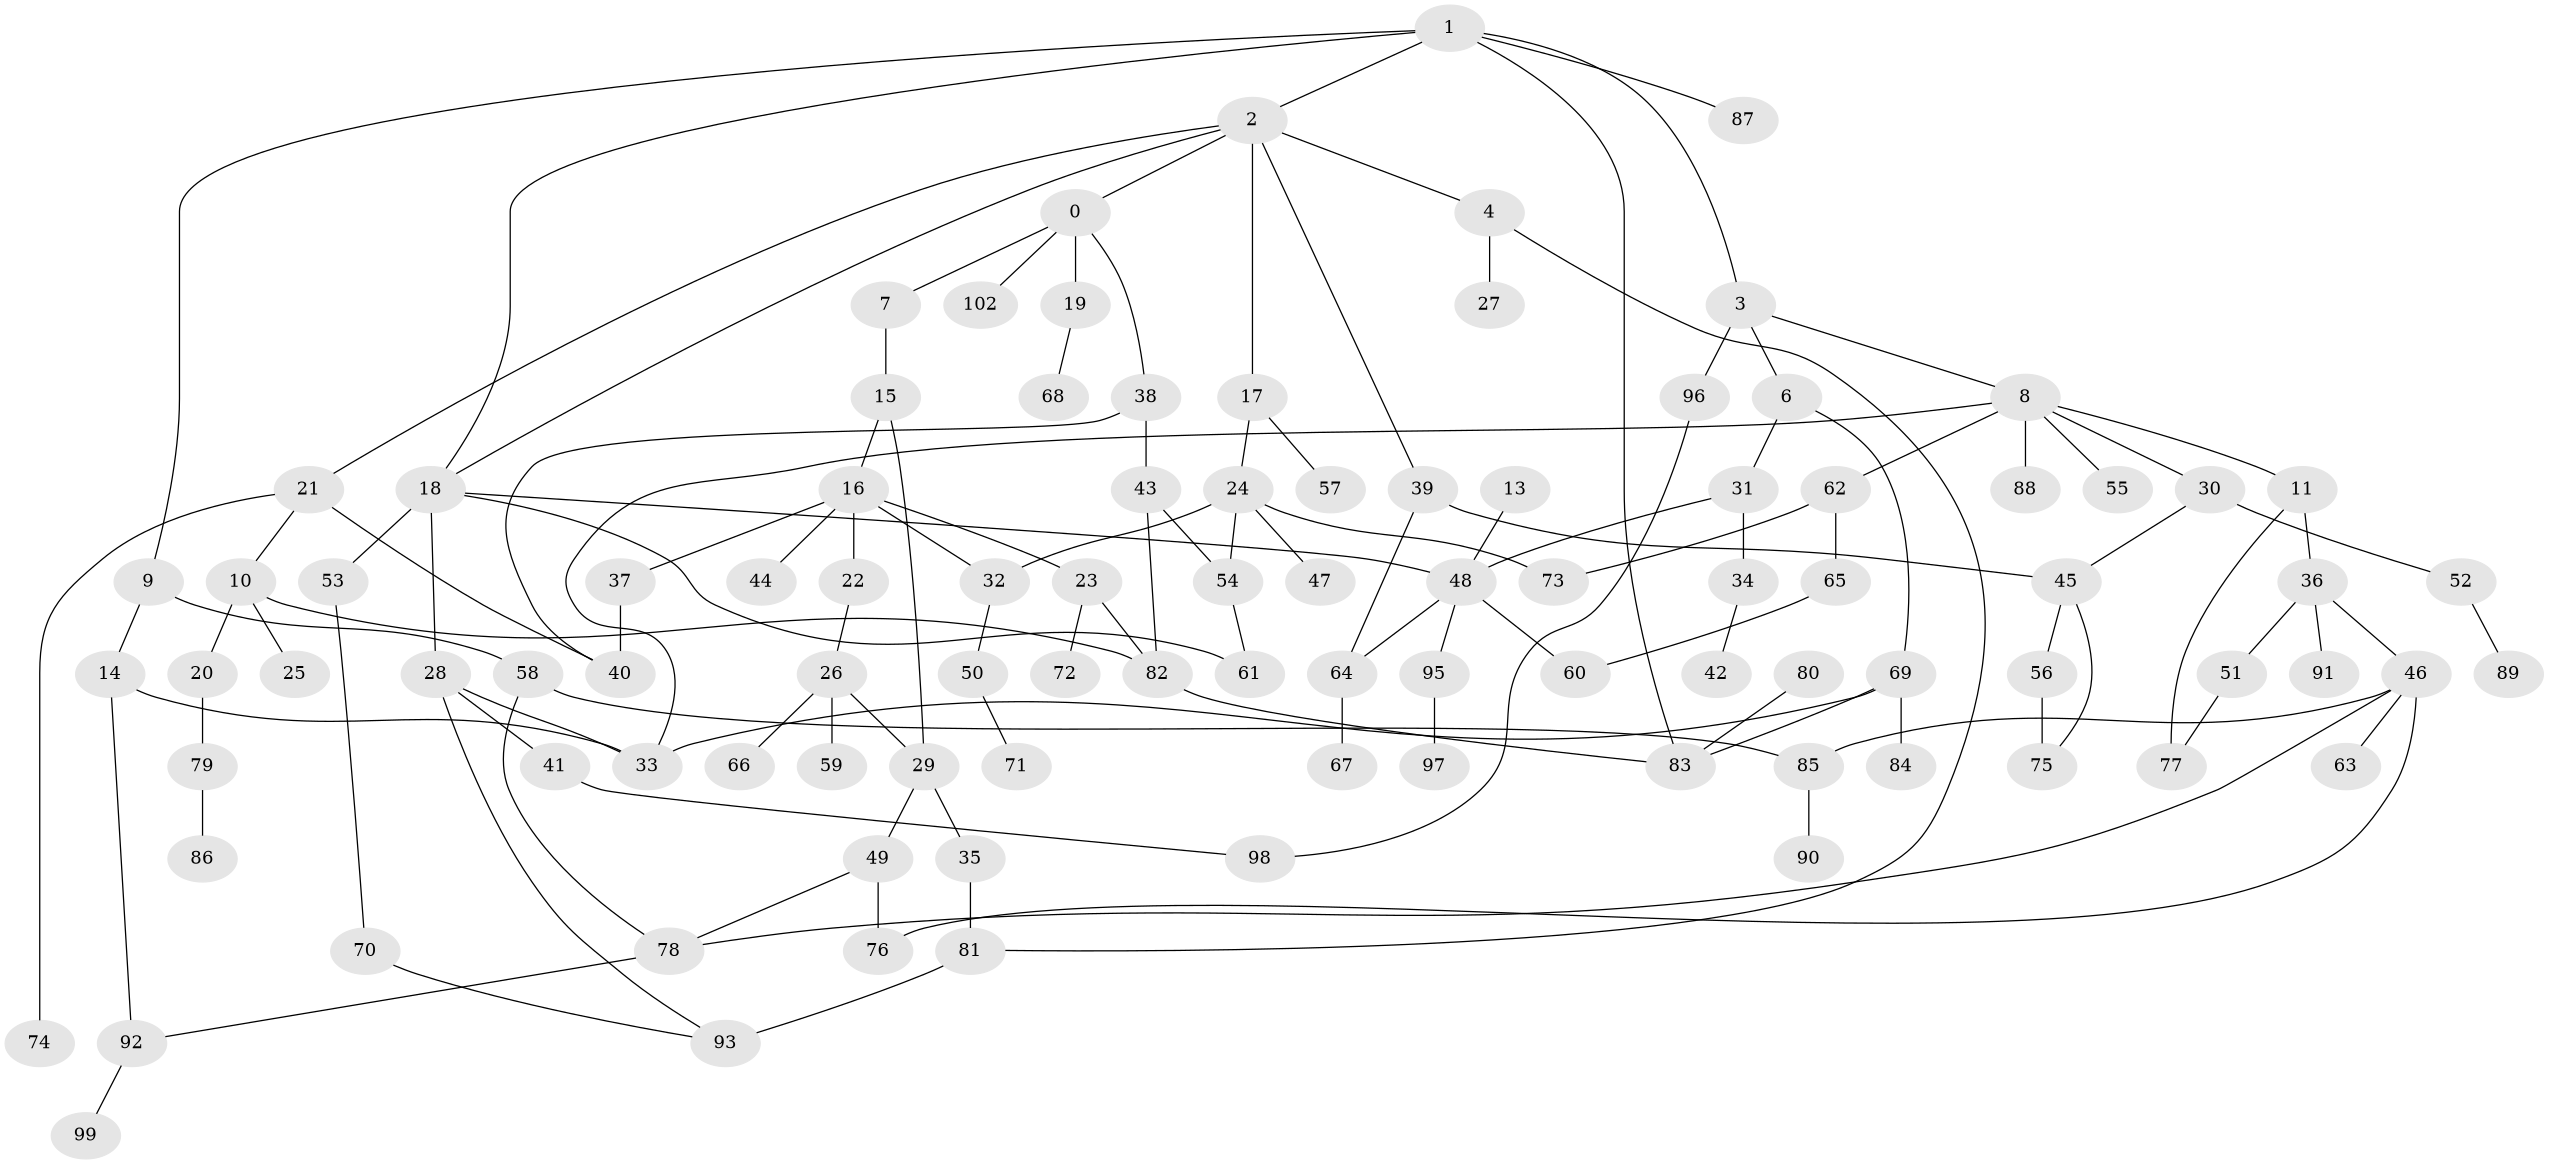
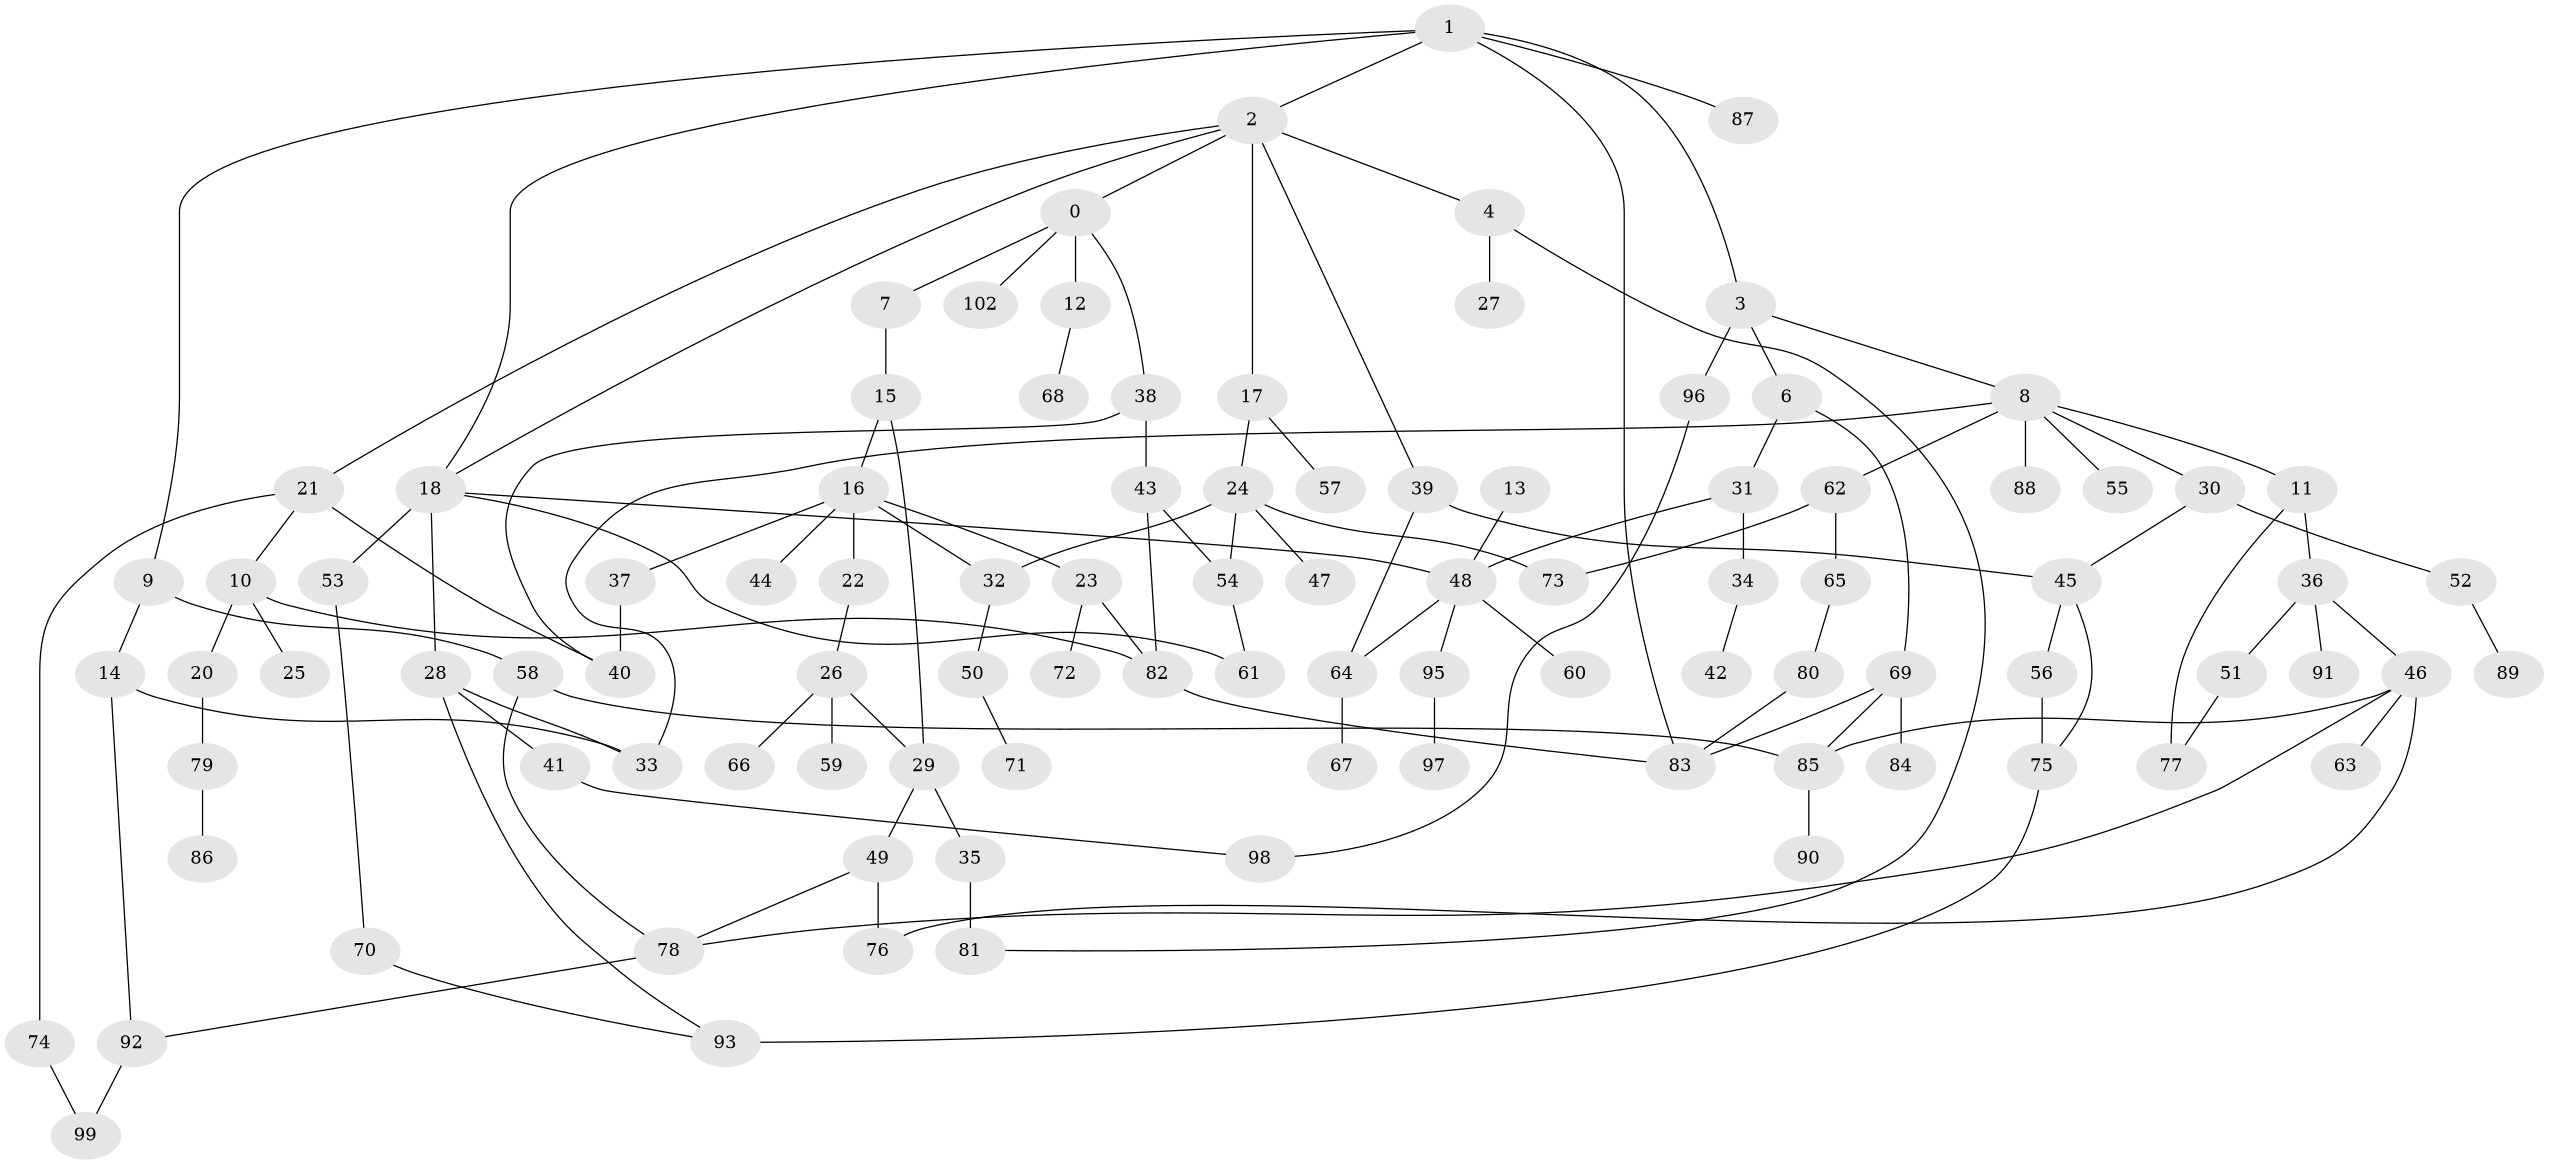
node "19": label "19" -> "12"
edge "65" -- "60": now "65" -- "80"
edge "69" -- "33": now "69" -- "85"
edge "81" -- "93": now "75" -- "93"
edge "74" -- "99": added
